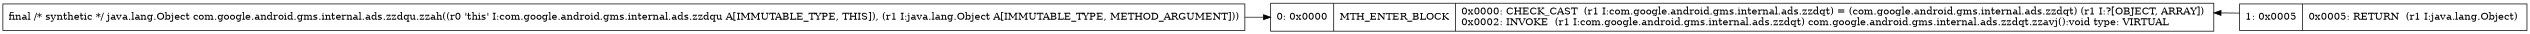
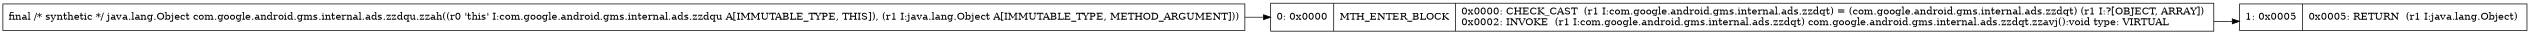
edge "1: 0x0005" -> "0: 0x0000": reversed
